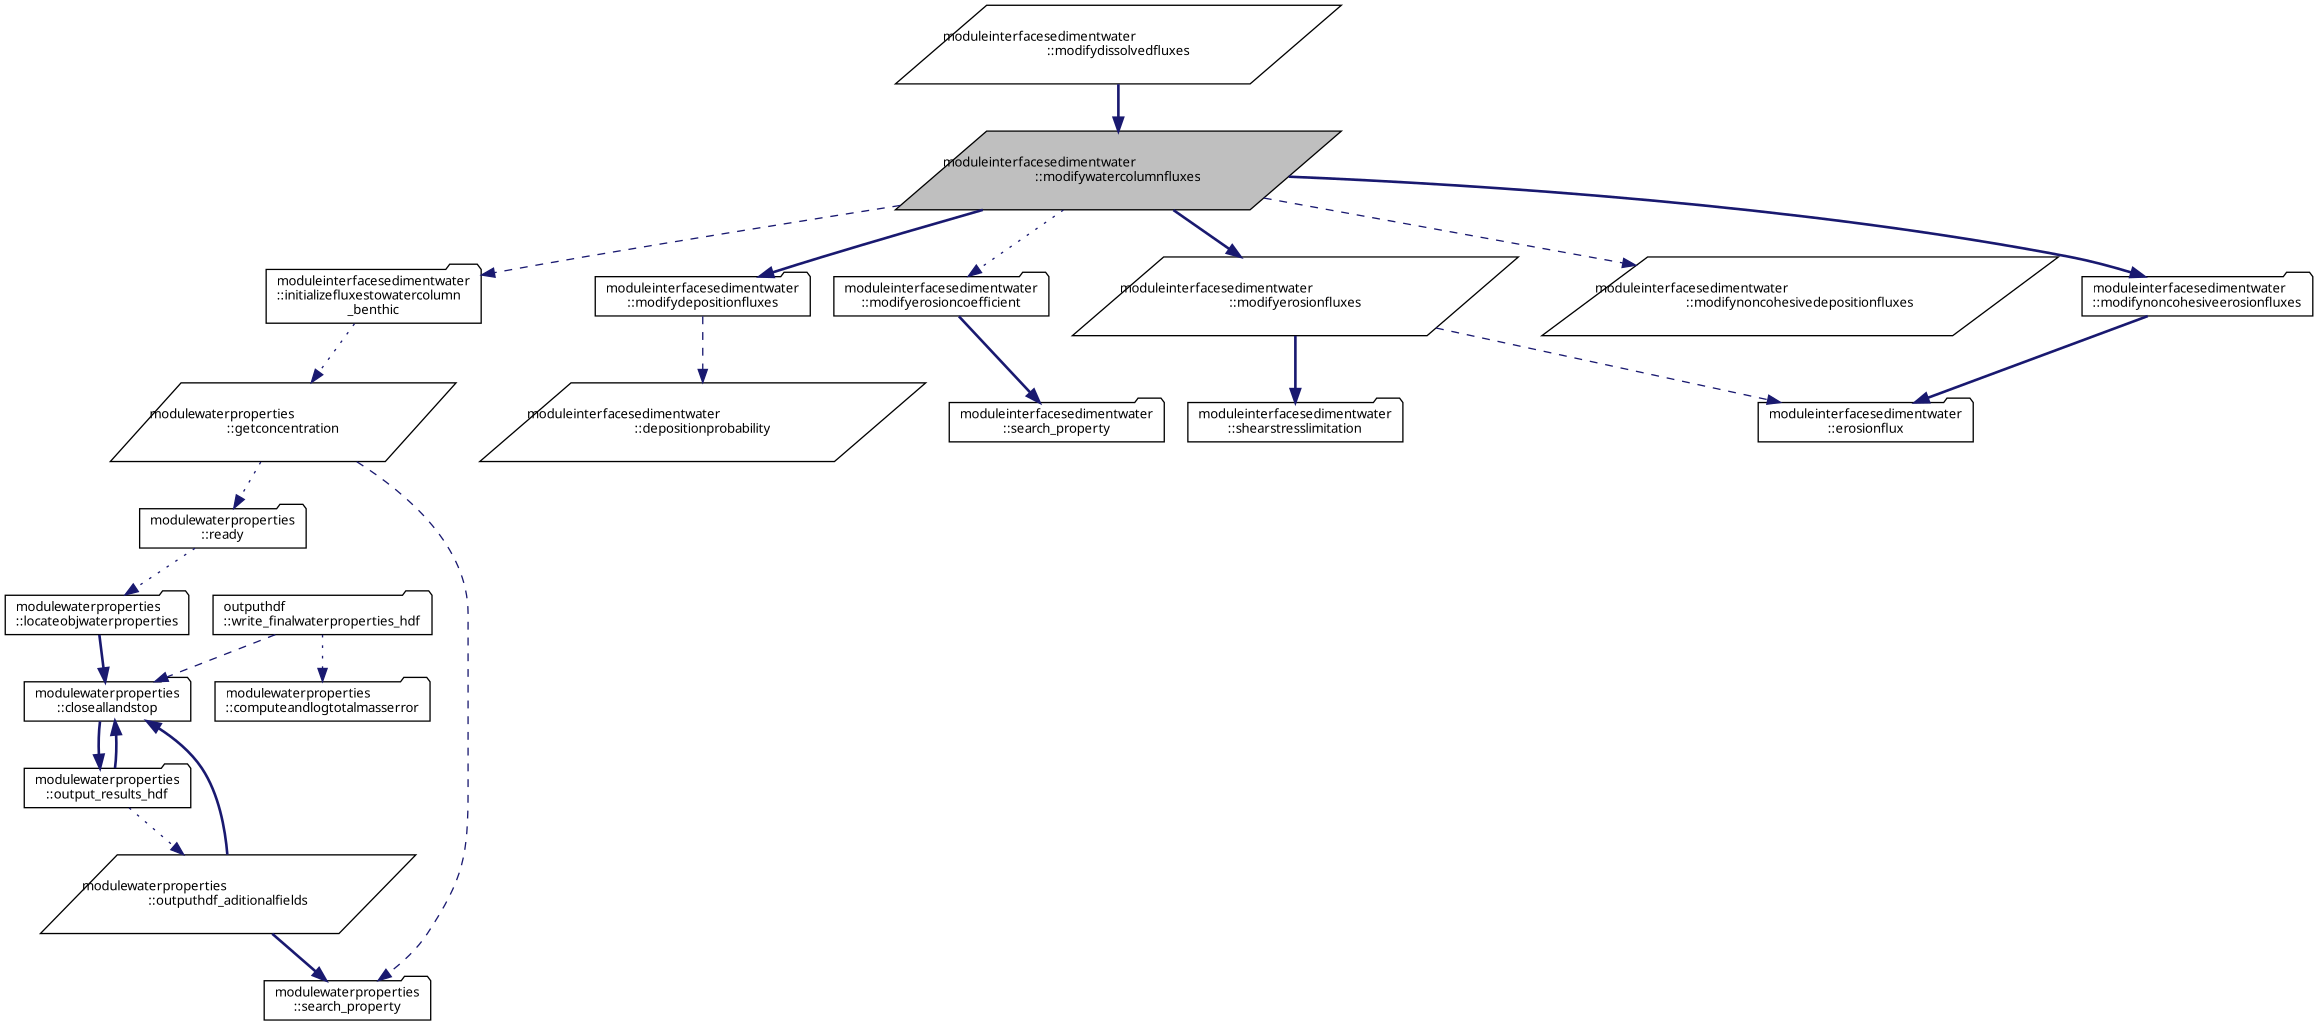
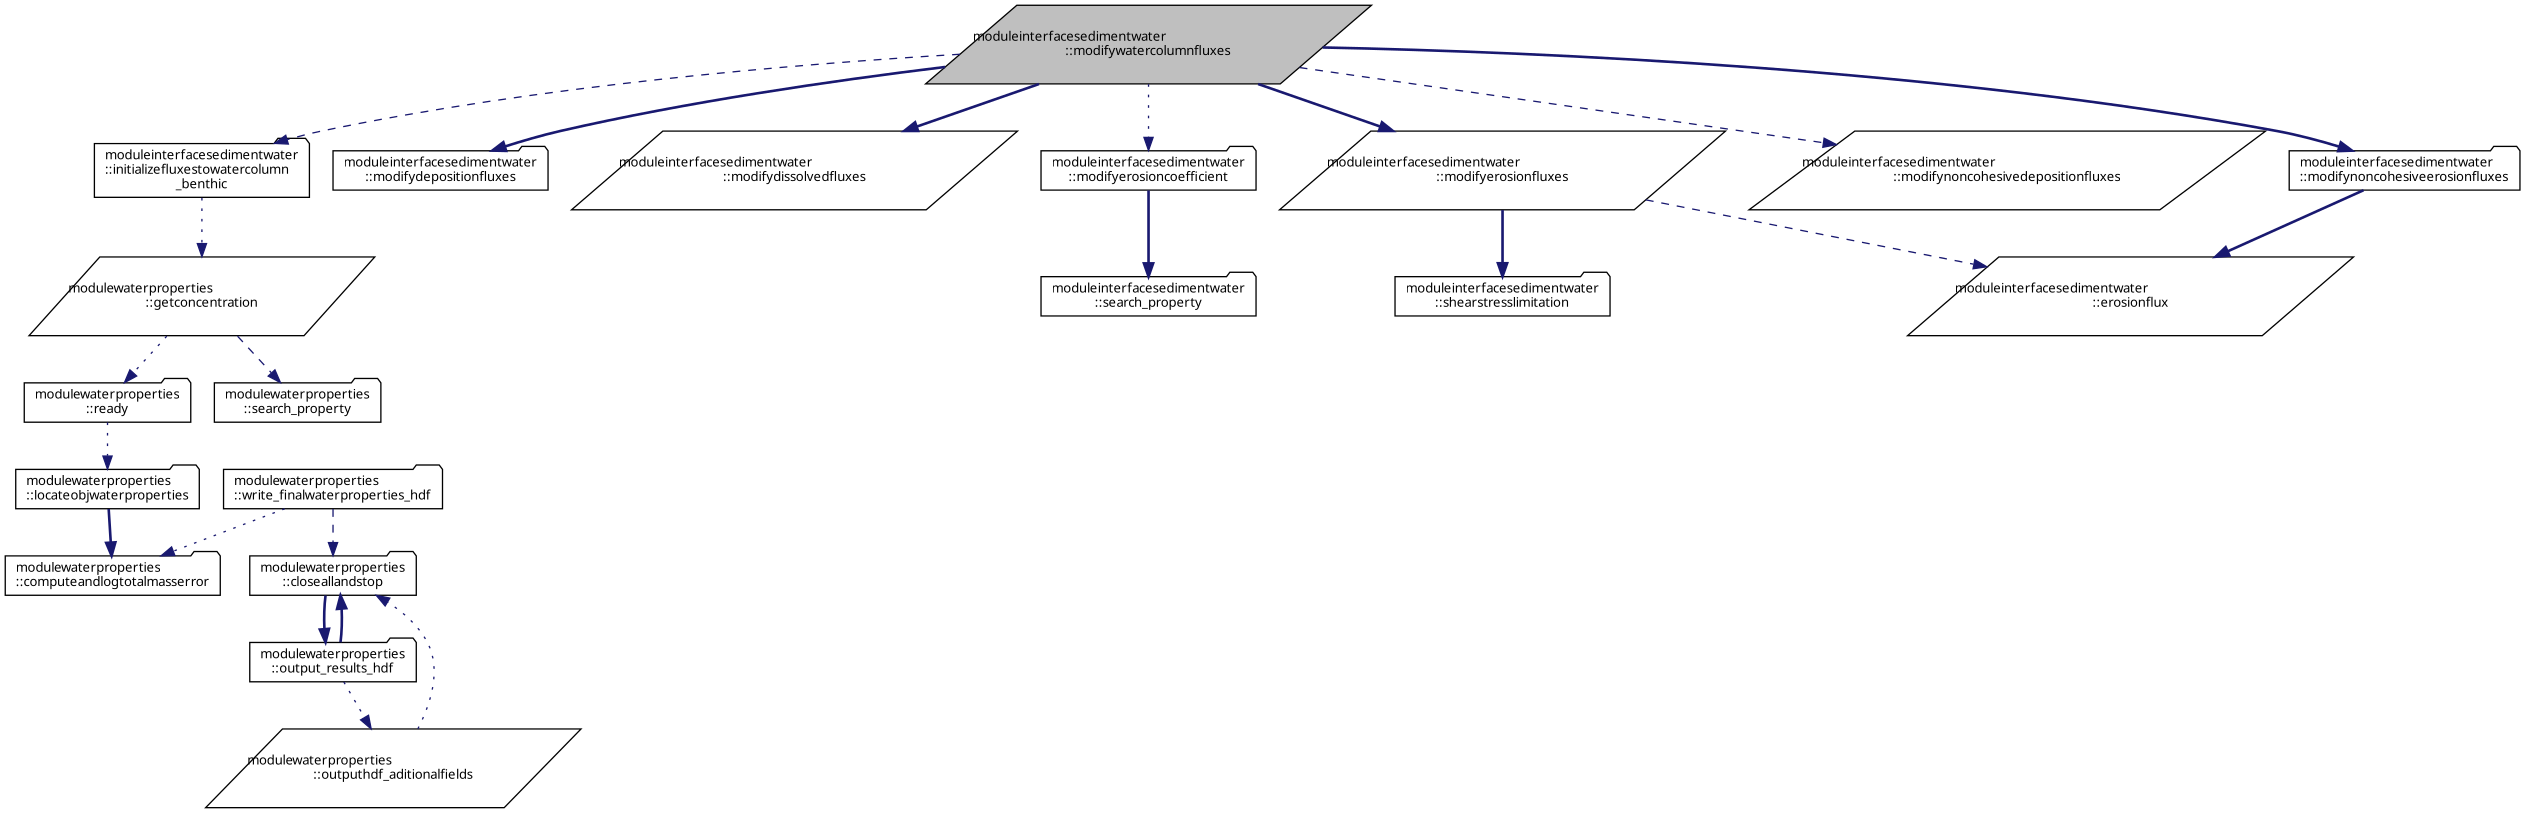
edge "moduleinterfacesedimentwater ::modifydissolvedfluxes" -> "moduleinterfacesedimentwater ::modifywatercolumnfluxes": reversed
node "moduleinterfacesedimentwater ::depositionprobability": removed
node "moduleinterfacesedimentwater ::erosionflux": shape folder -> parallelogram
node "outputhdf ::write_finalwaterproperties_hdf": label "outputhdf ::write_finalwaterproperties_hdf" -> "modulewaterproperties ::write_finalwaterproperties_hdf"
edge "modulewaterproperties ::locateobjwaterproperties" -> "modulewaterproperties ::closeallandstop": now "modulewaterproperties ::locateobjwaterproperties" -> "modulewaterproperties ::computeandlogtotalmasserror"
edge "modulewaterproperties ::outputhdf_aditionalfields" -> "modulewaterproperties ::closeallandstop": style bold -> dotted
edge "modulewaterproperties ::outputhdf_aditionalfields" -> "modulewaterproperties ::search_property": removed
